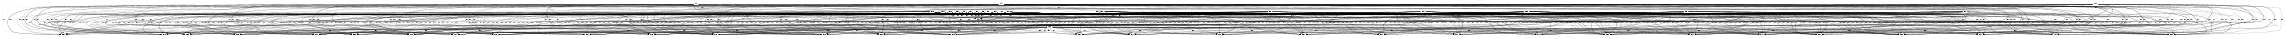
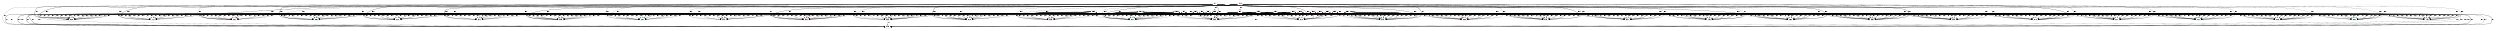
edge "TC11" -> "TC17": now "TC11" -> "RL62"
edge "TC9" -> "RL28": now "RL37" -> "RL28"
edge "RL34" -> "TC18": reversed
